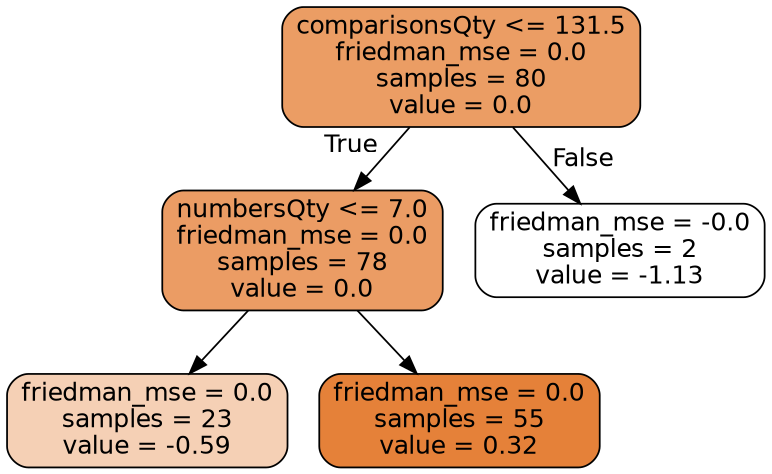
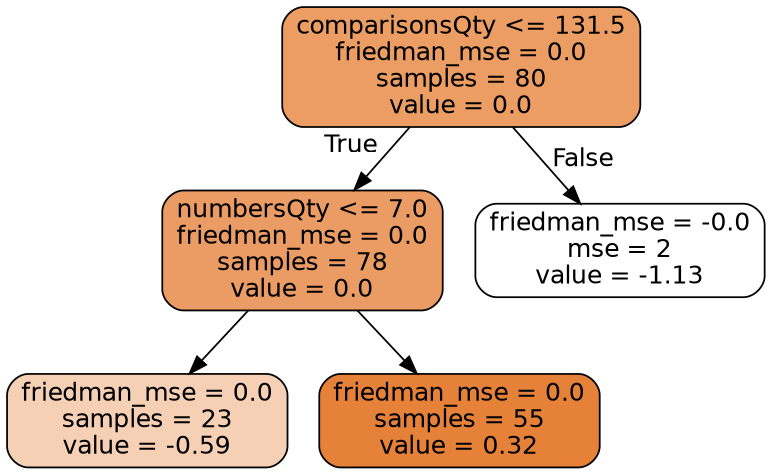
node "friedman_mse = -0.0 samples = 2 value = -1.13": label "friedman_mse = -0.0 samples = 2 value = -1.13" -> "friedman_mse = -0.0 mse = 2 value = -1.13"
